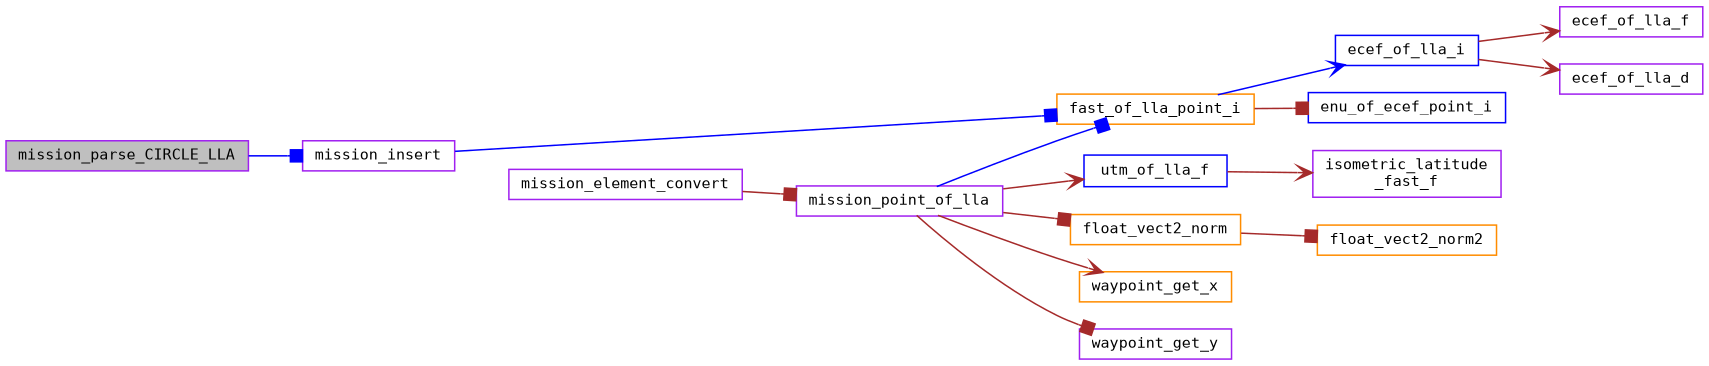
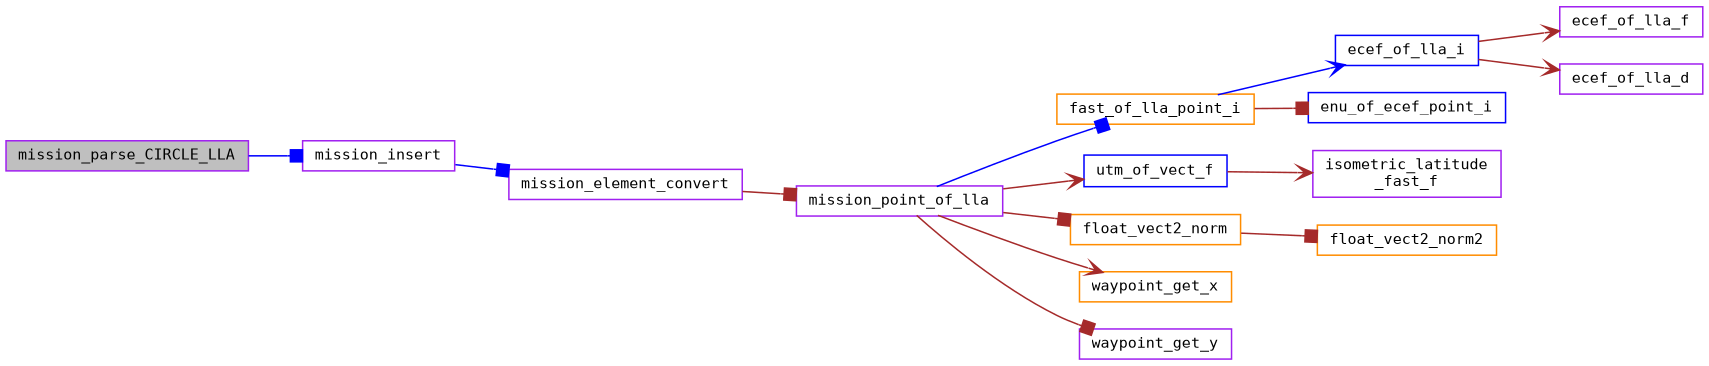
edge "mission_insert" -> "fast_of_lla_point_i": now "mission_insert" -> "mission_element_convert"
node "utm_of_lla_f": label "utm_of_lla_f" -> "utm_of_vect_f"
